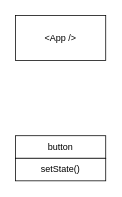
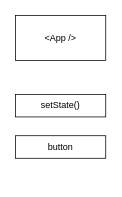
node "setState()": moved (60, 169) -> (60, 105)
